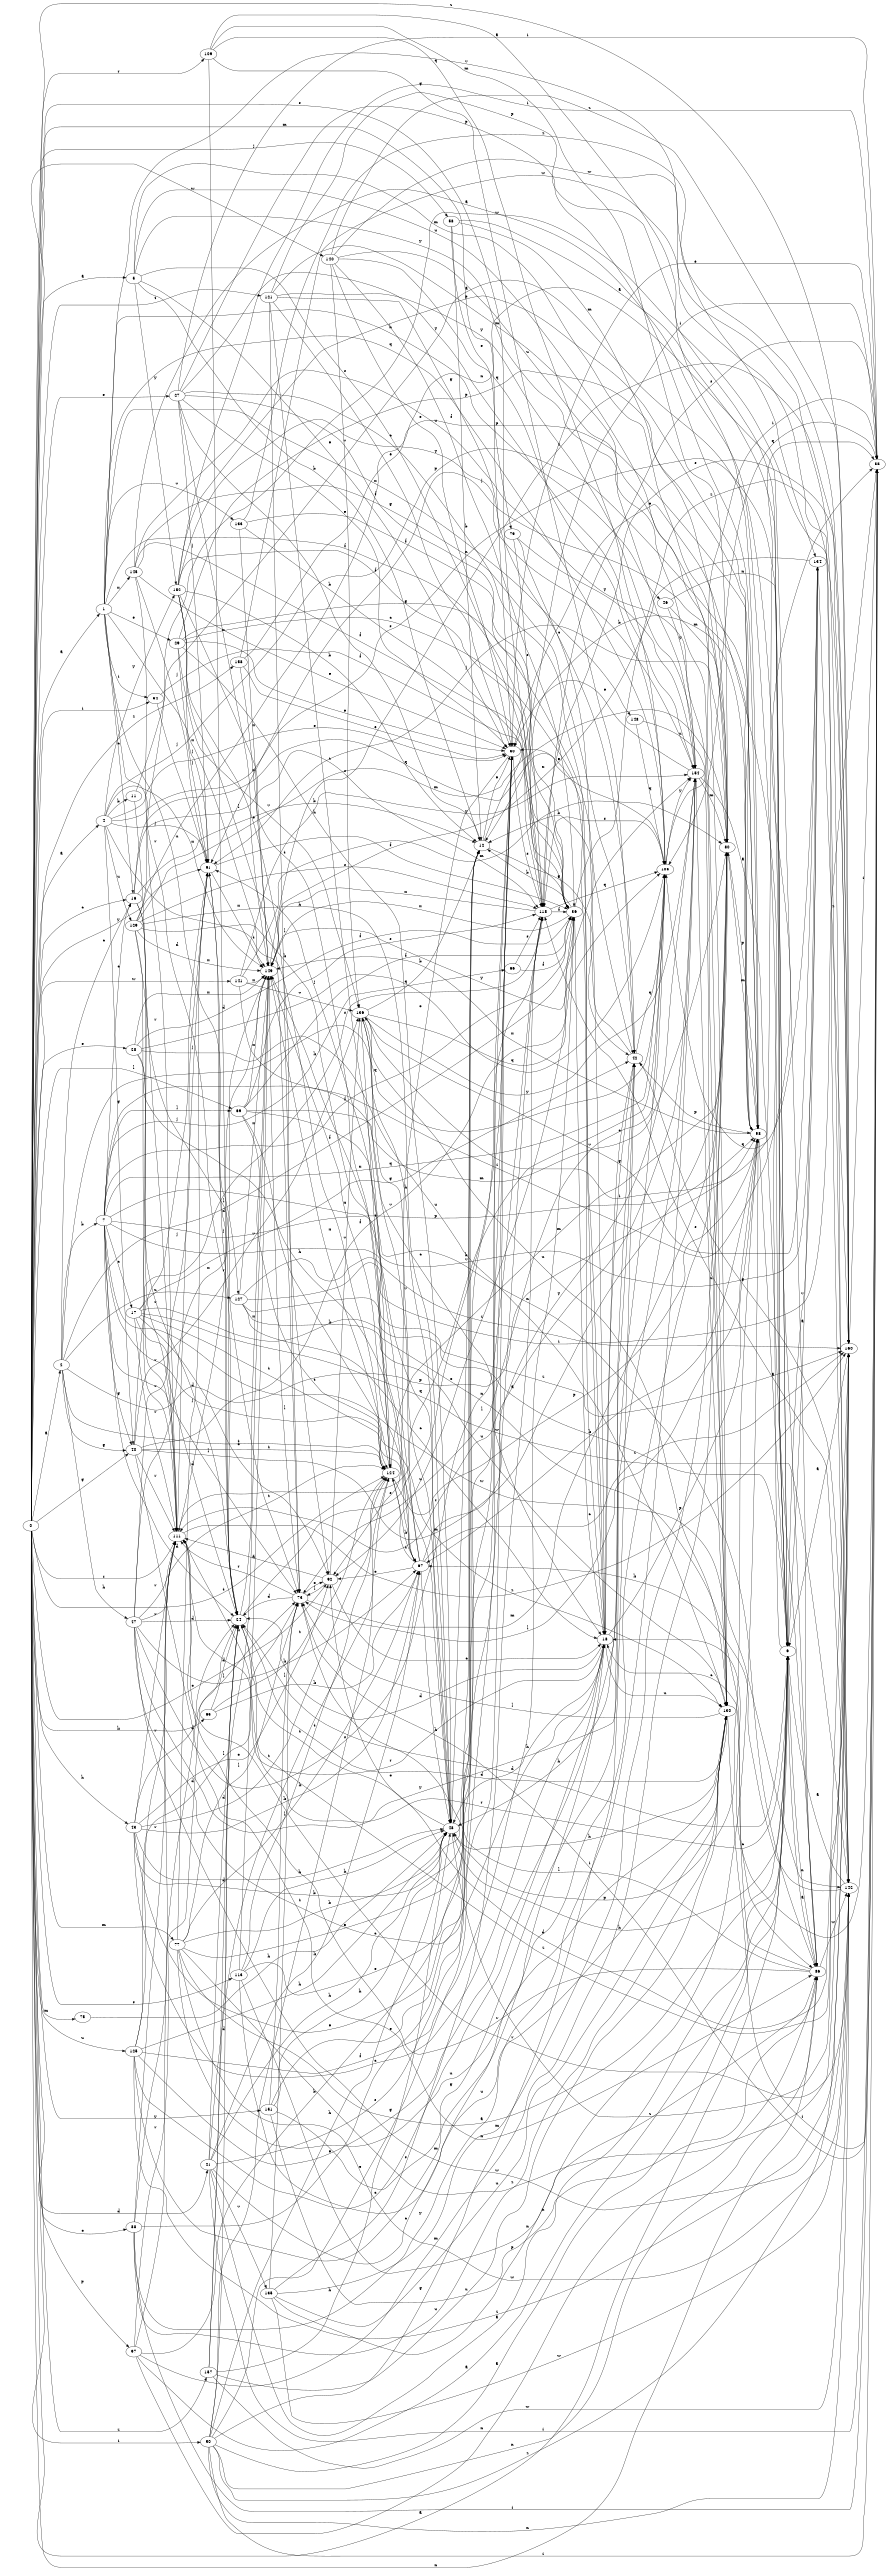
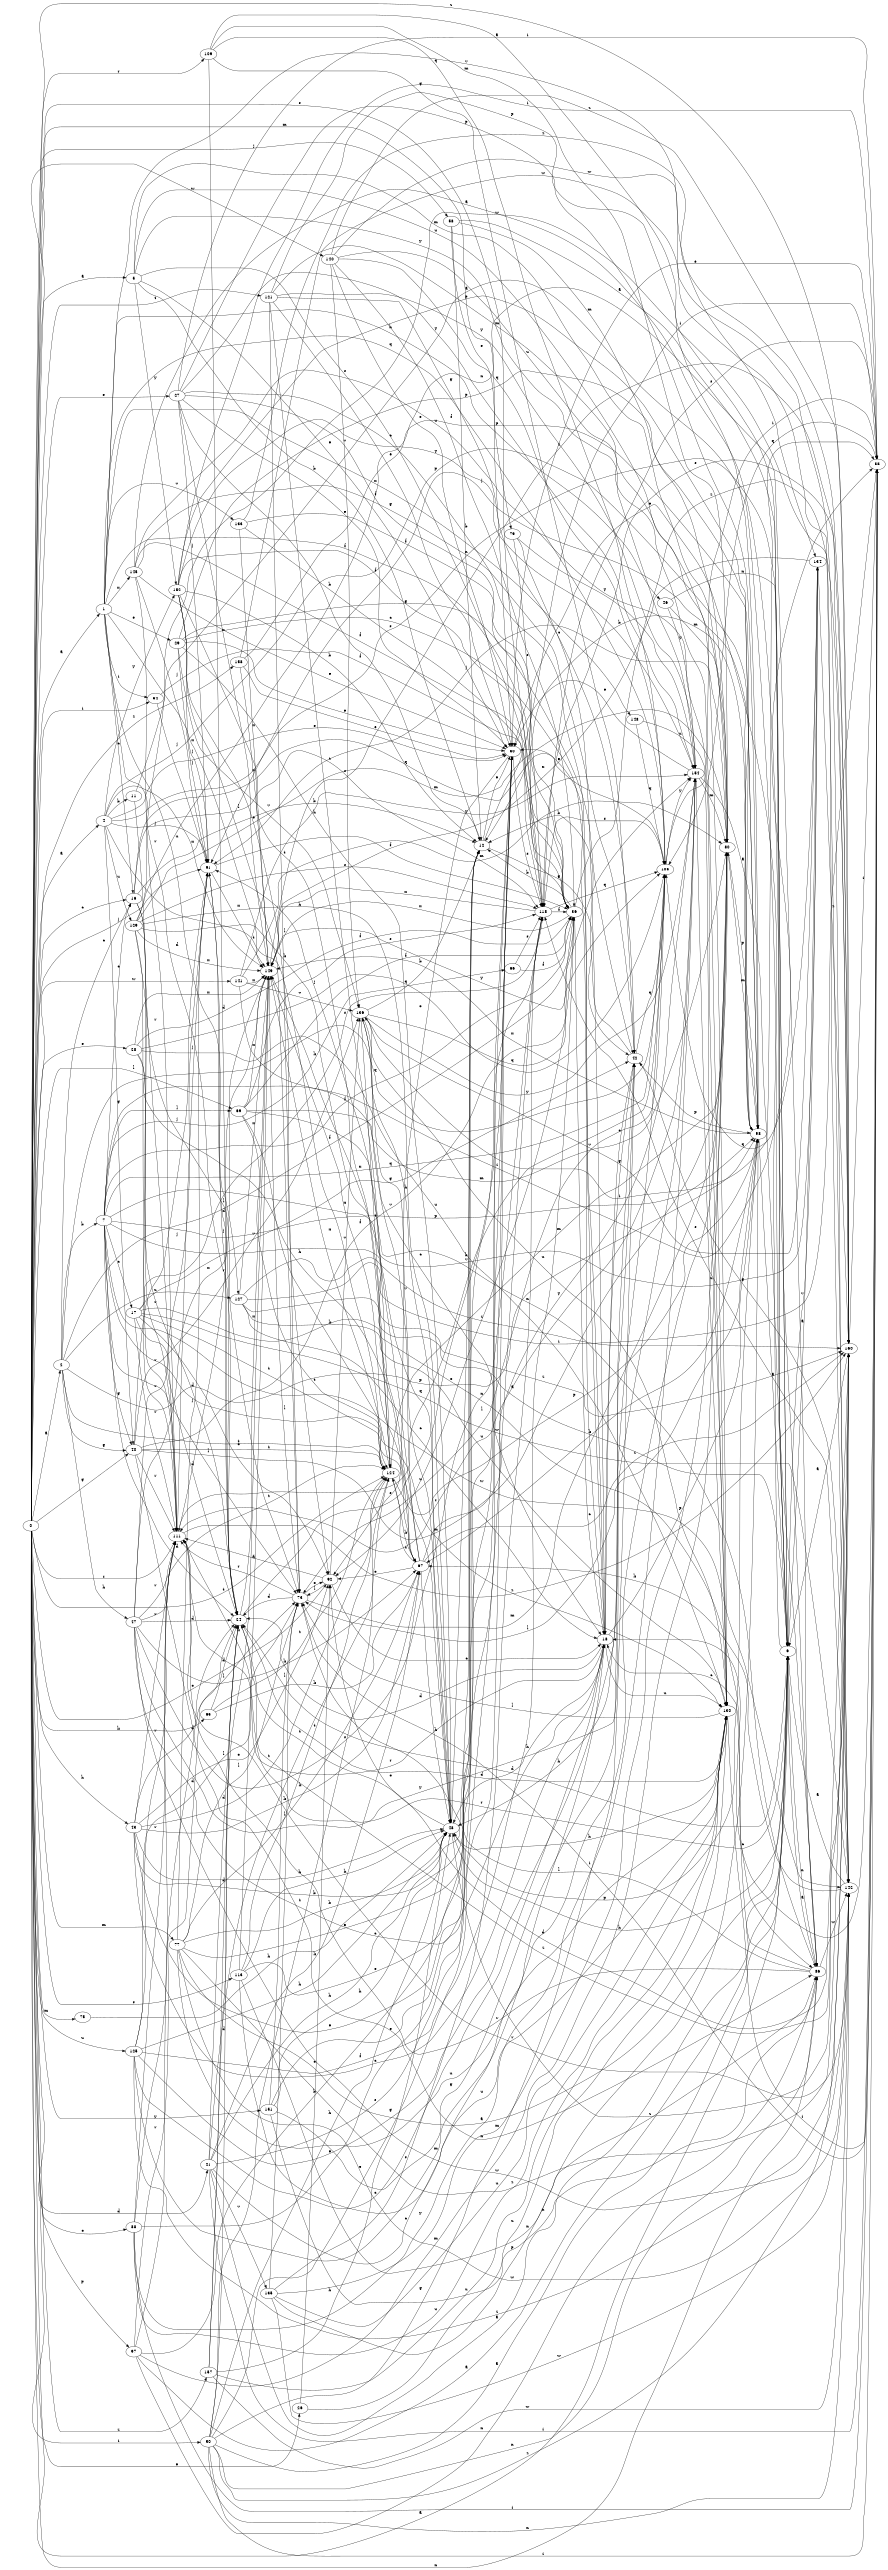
edge "0" -> "61": label "y" -> "j"
node "26": added
